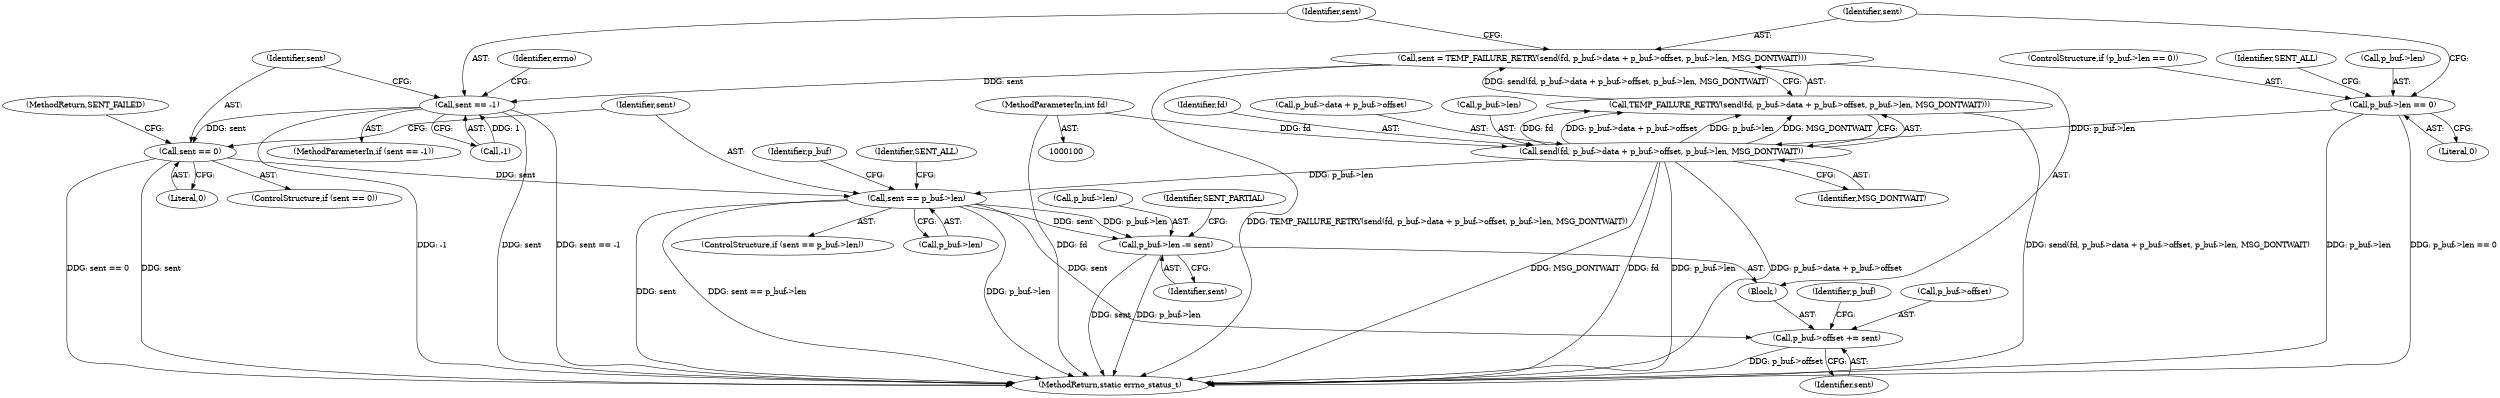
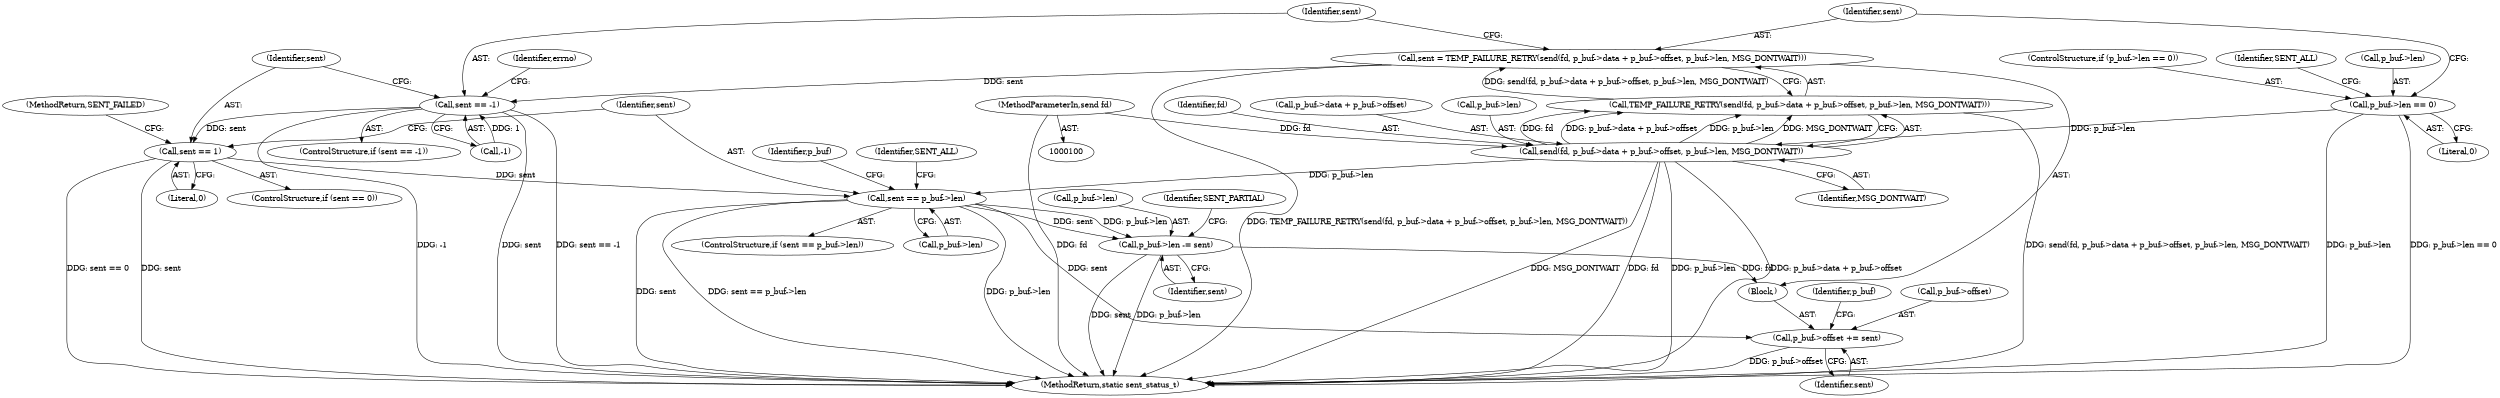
node "(MethodParameterIn,int fd)": label "(MethodParameterIn,int fd)" -> "(MethodParameterIn,send fd)"
node "(Call,sent == 0)": label "(Call,sent == 0)" -> "(Call,sent == 1)"
node "(MethodParameterIn,if (sent == -1))": label "(MethodParameterIn,if (sent == -1))" -> "(ControlStructure,if (sent == -1))"
edge "(Call,p_buf->len -= sent)" -> "(Block,)": label "AST: " -> "DDG: fd"
node "(MethodReturn,static errno_status_t)": label "(MethodReturn,static errno_status_t)" -> "(MethodReturn,static sent_status_t)"
